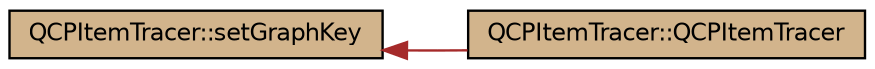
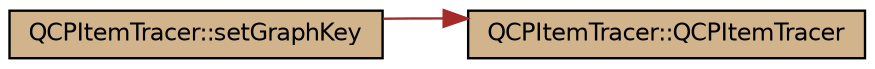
edge "QCPItemTracer::QCPItemTracer" -> "QCPItemTracer::setGraphKey": reversed
